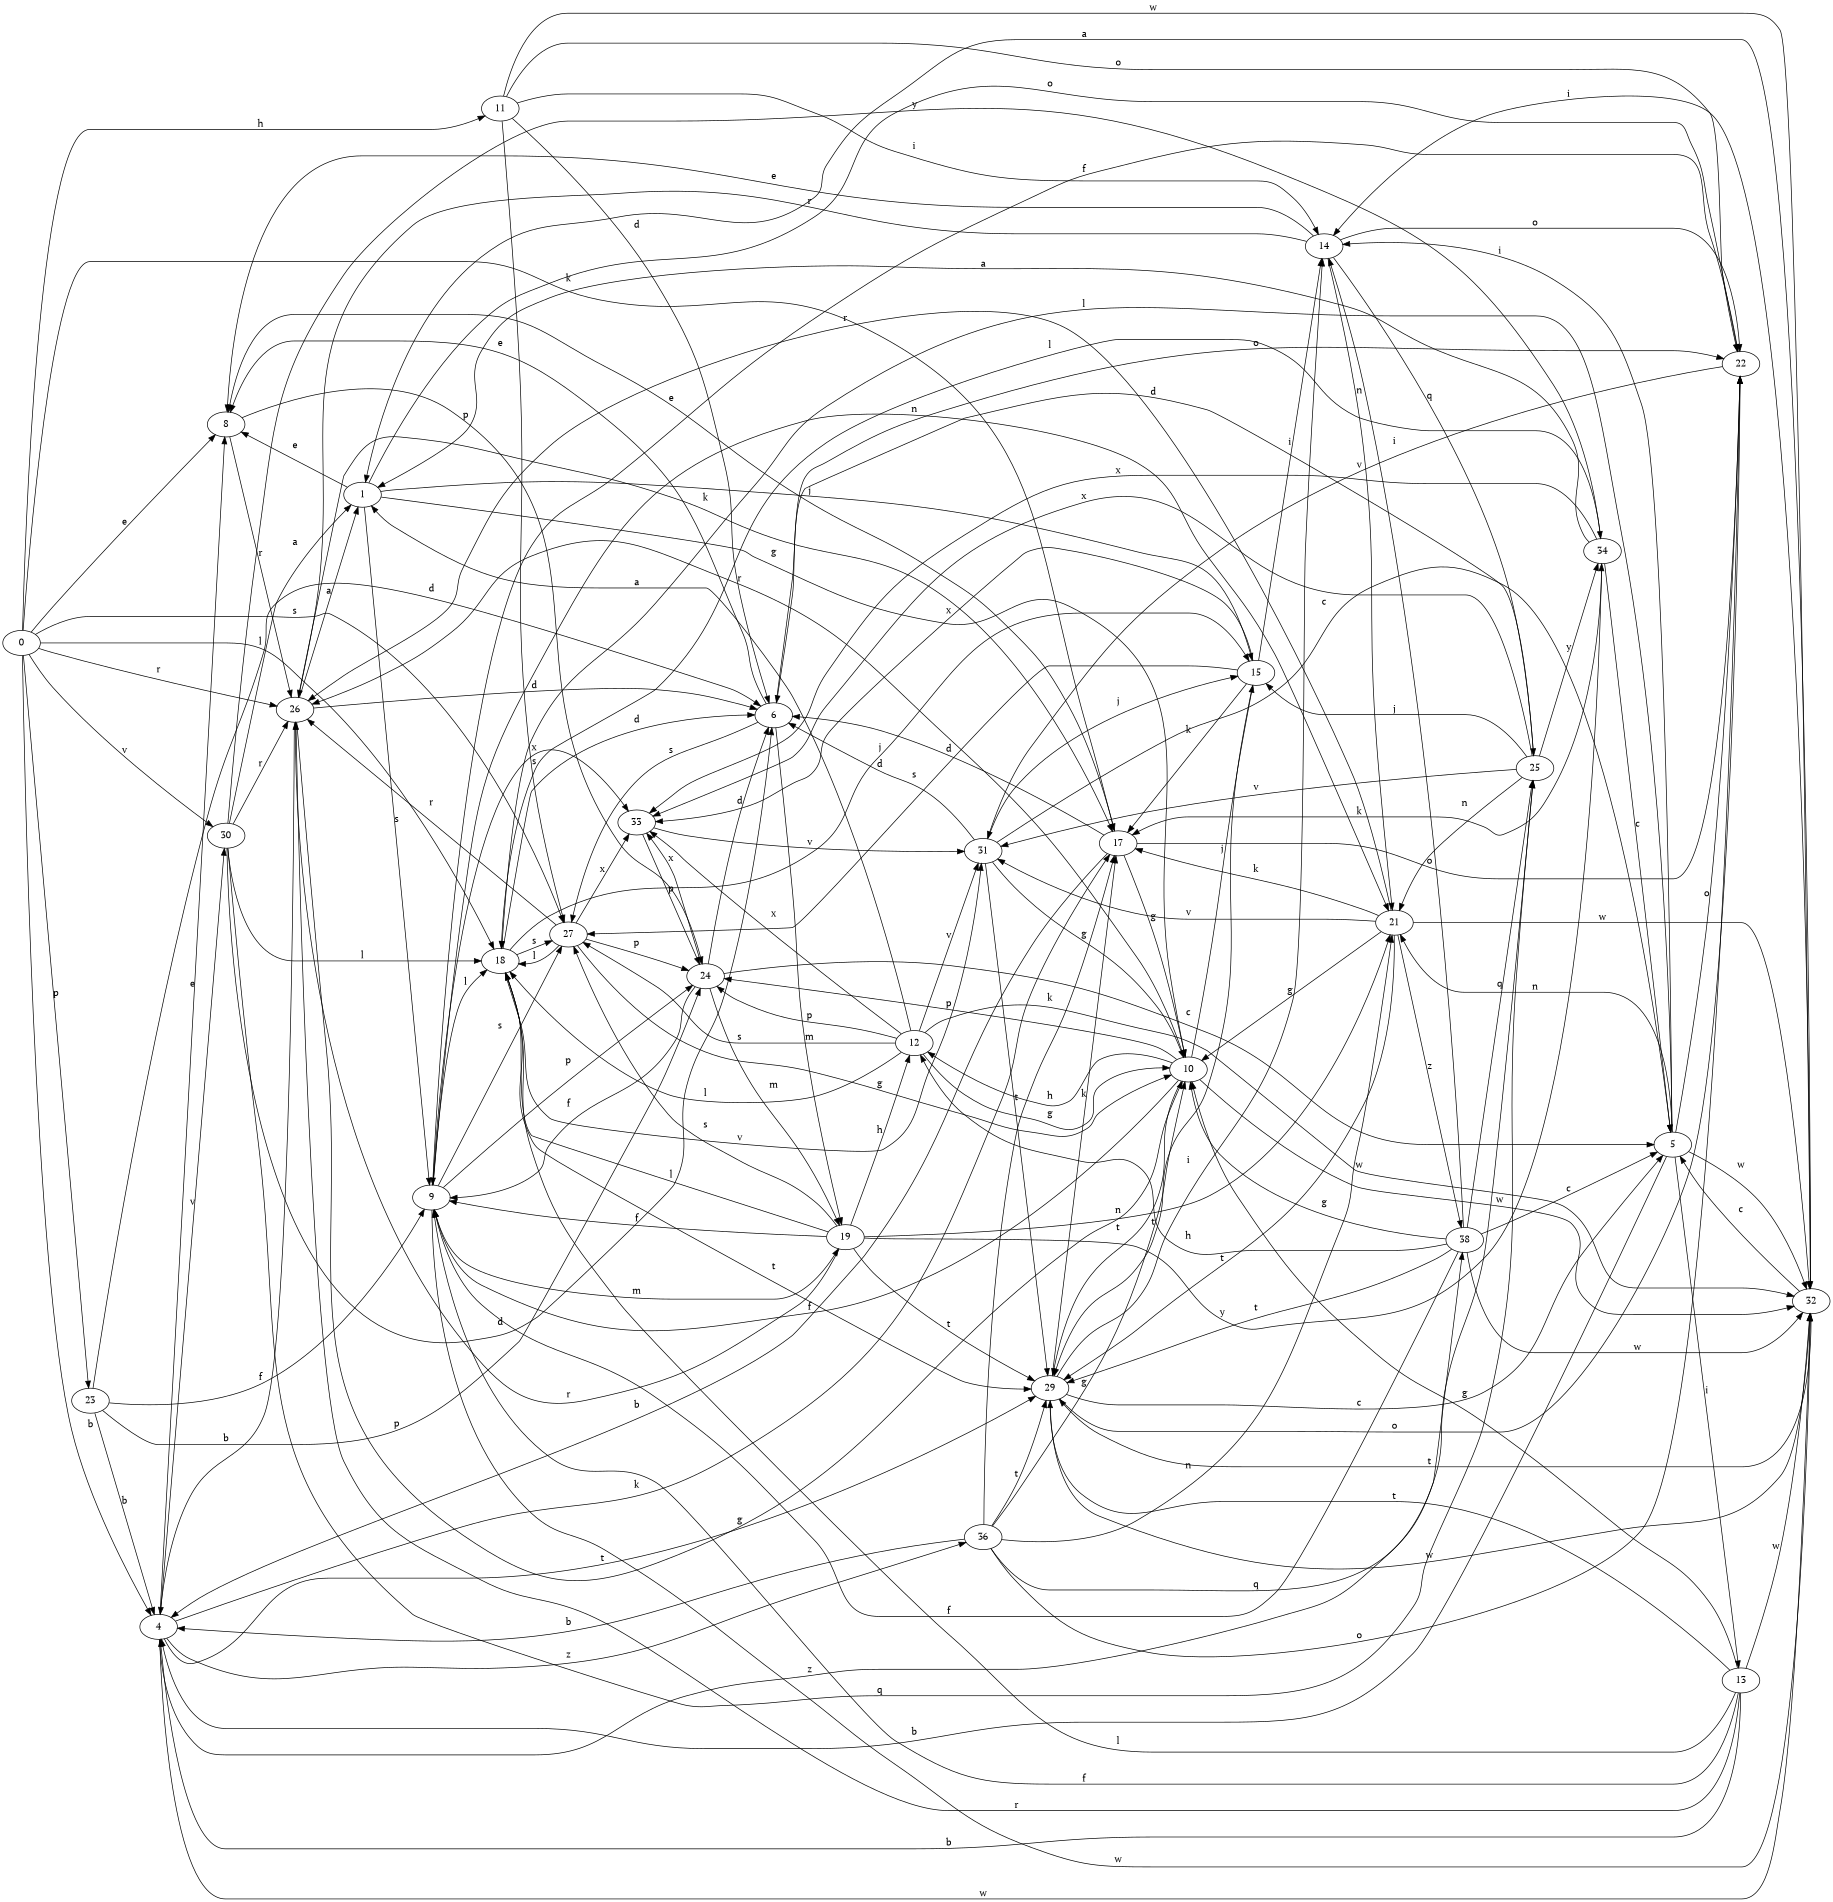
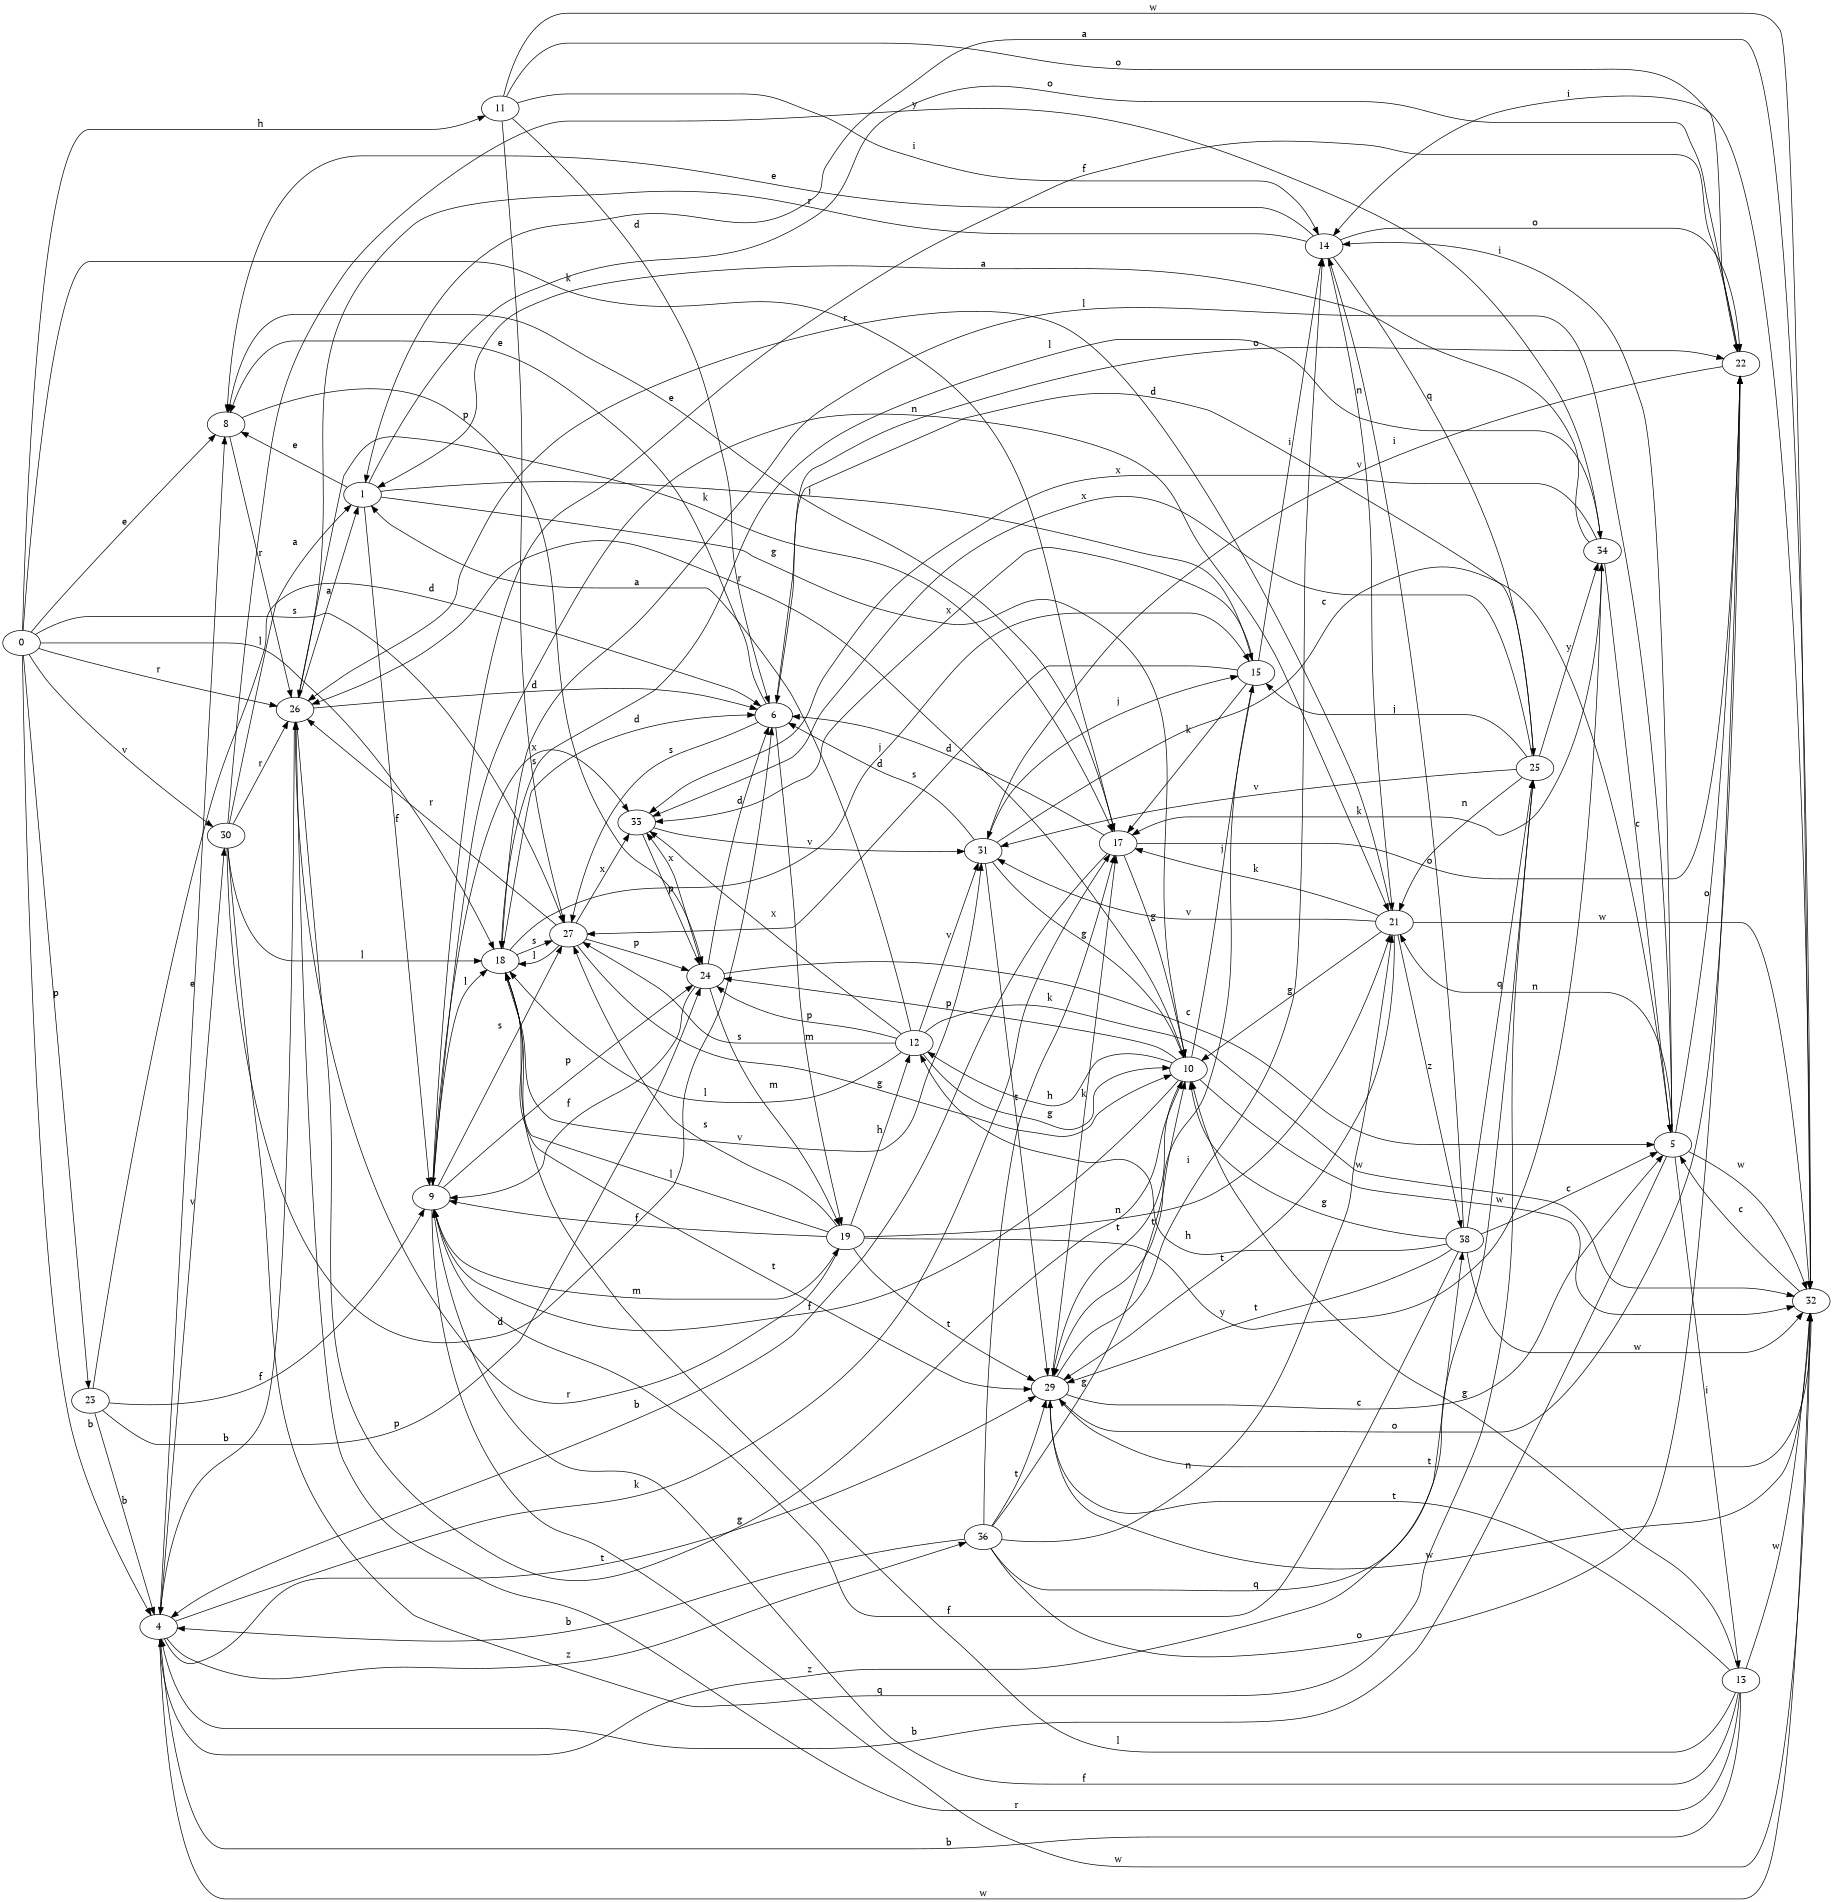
edge "1" -> "9": label "s" -> "f"
